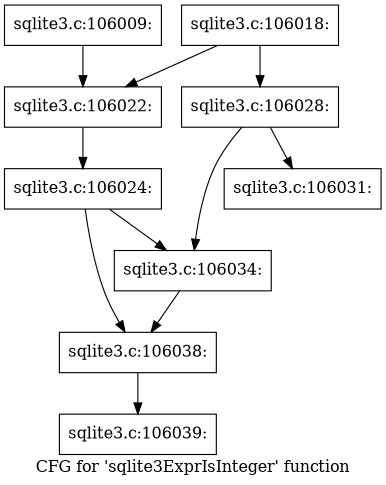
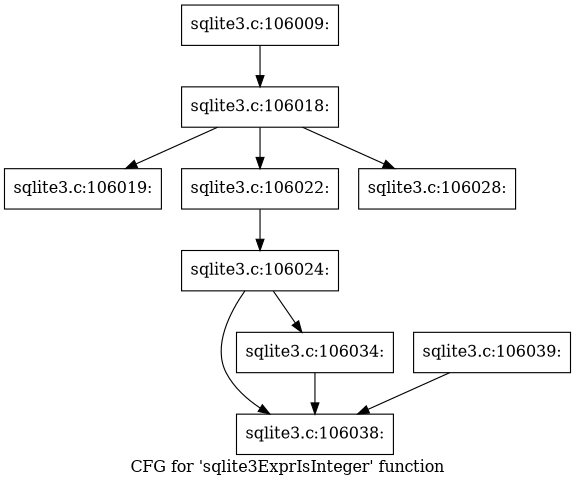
edge "sqlite3.c:106009:" -> "sqlite3.c:106022:": now "sqlite3.c:106009:" -> "sqlite3.c:106018:"
edge "sqlite3.c:106028:" -> "sqlite3.c:106034:": removed
node "sqlite3.c:106019:": added
node "sqlite3.c:106031:": removed
edge "sqlite3.c:106038:" -> "sqlite3.c:106039:": reversed
